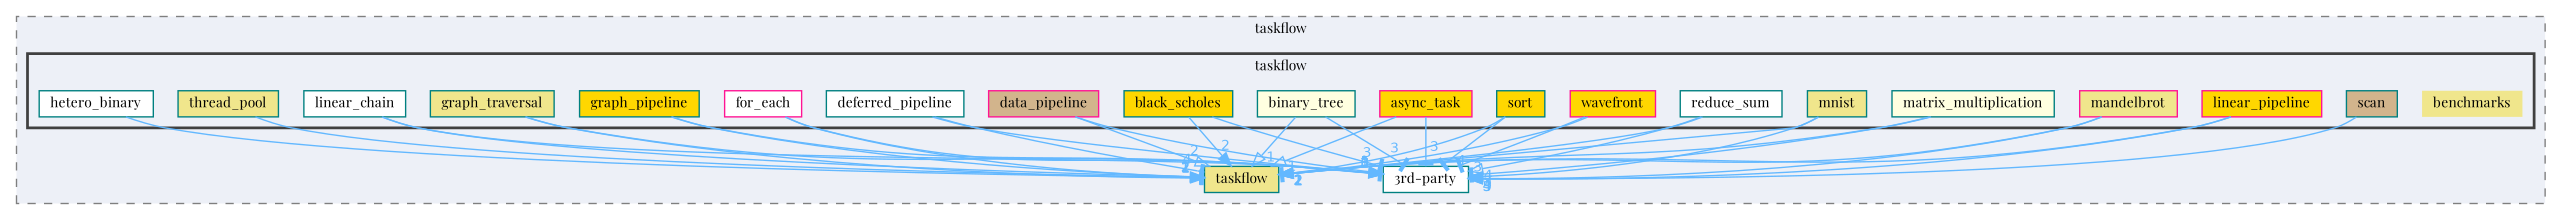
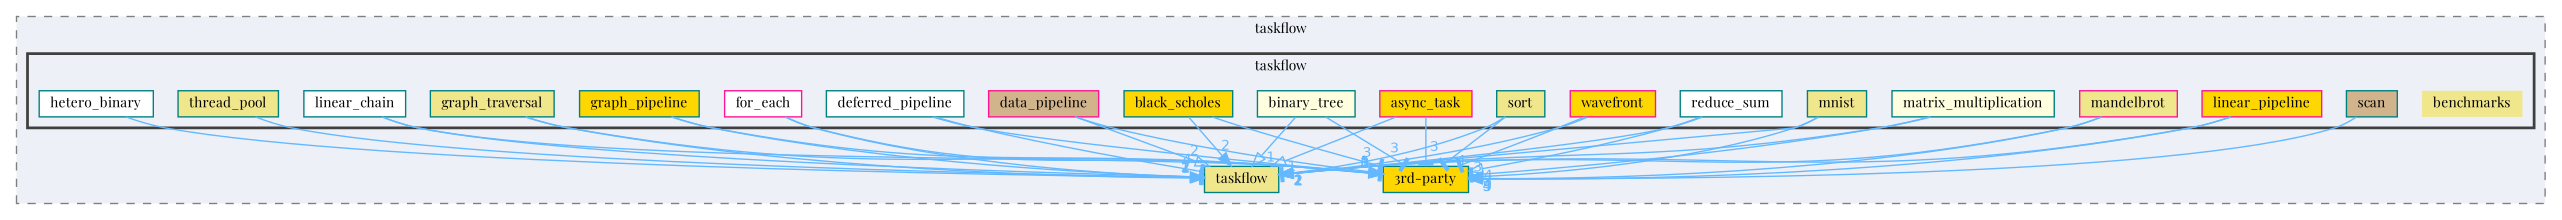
node "sort": fillcolor gold -> khaki
node "3rd-party": fillcolor white -> gold
